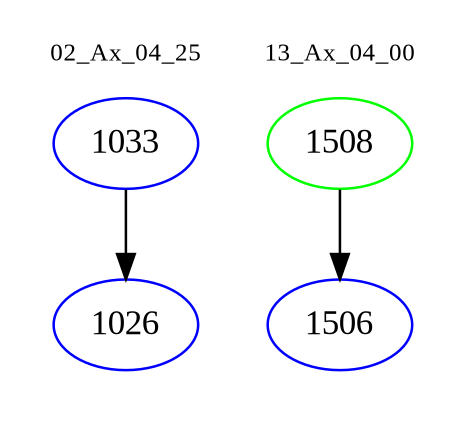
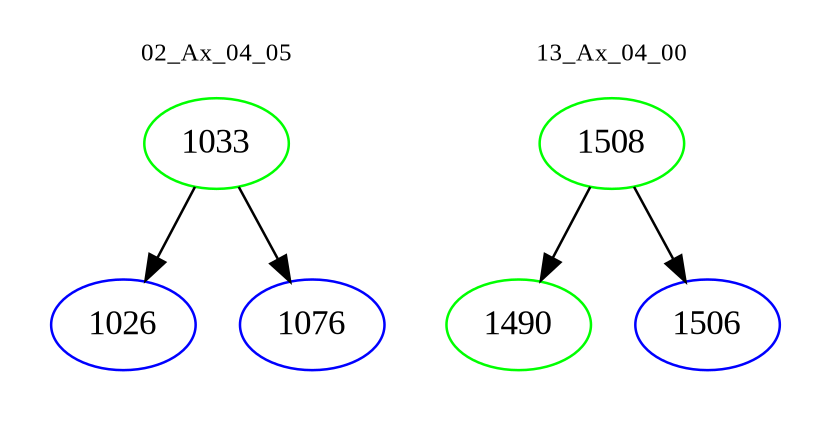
cluster "02_Ax_04_25": label "02_Ax_04_25" -> "02_Ax_04_05"
node "1033": color blue -> green
node "1076": added
node "1490": added
